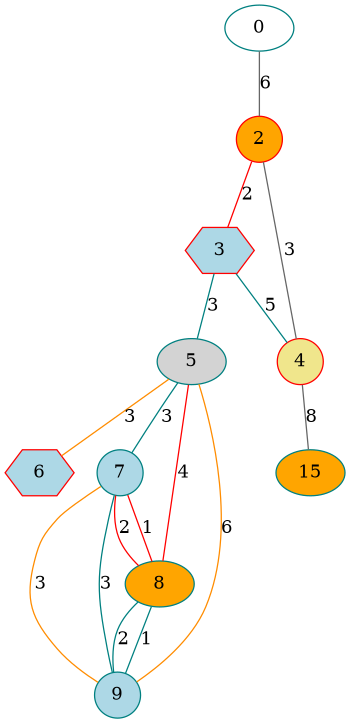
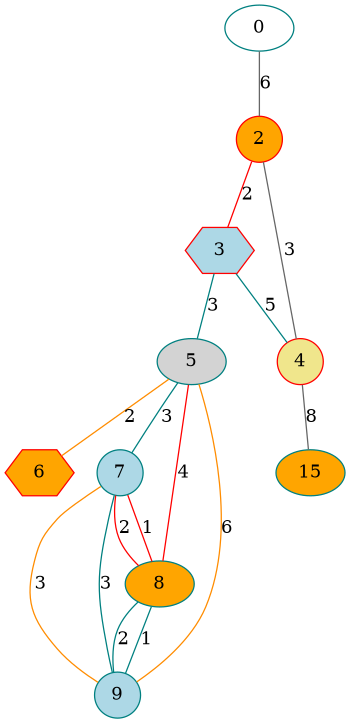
edge "5" -- "6": label "3" -> "2"
node "6": fillcolor lightblue -> orange
